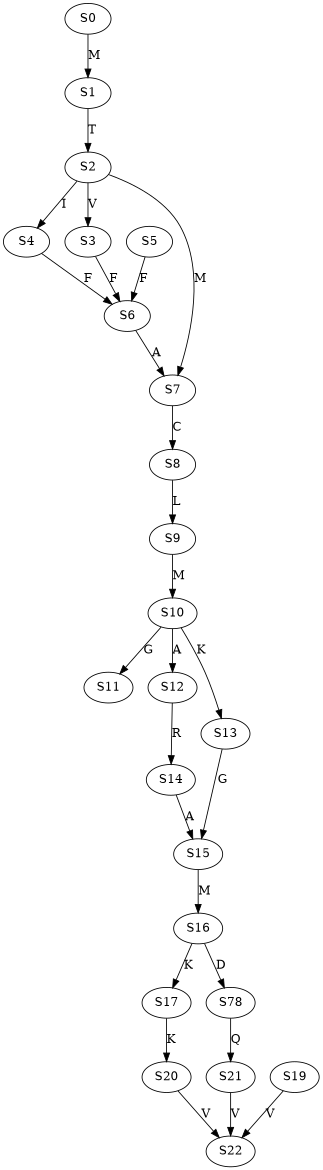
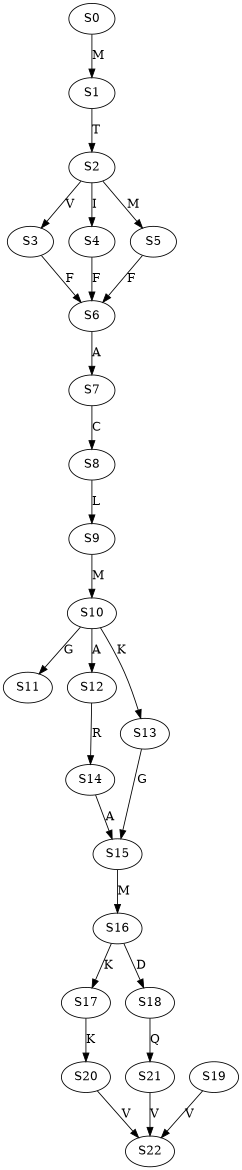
edge "S2" -> "S7": now "S2" -> "S5"
node "S78": label "S78" -> "S18"
